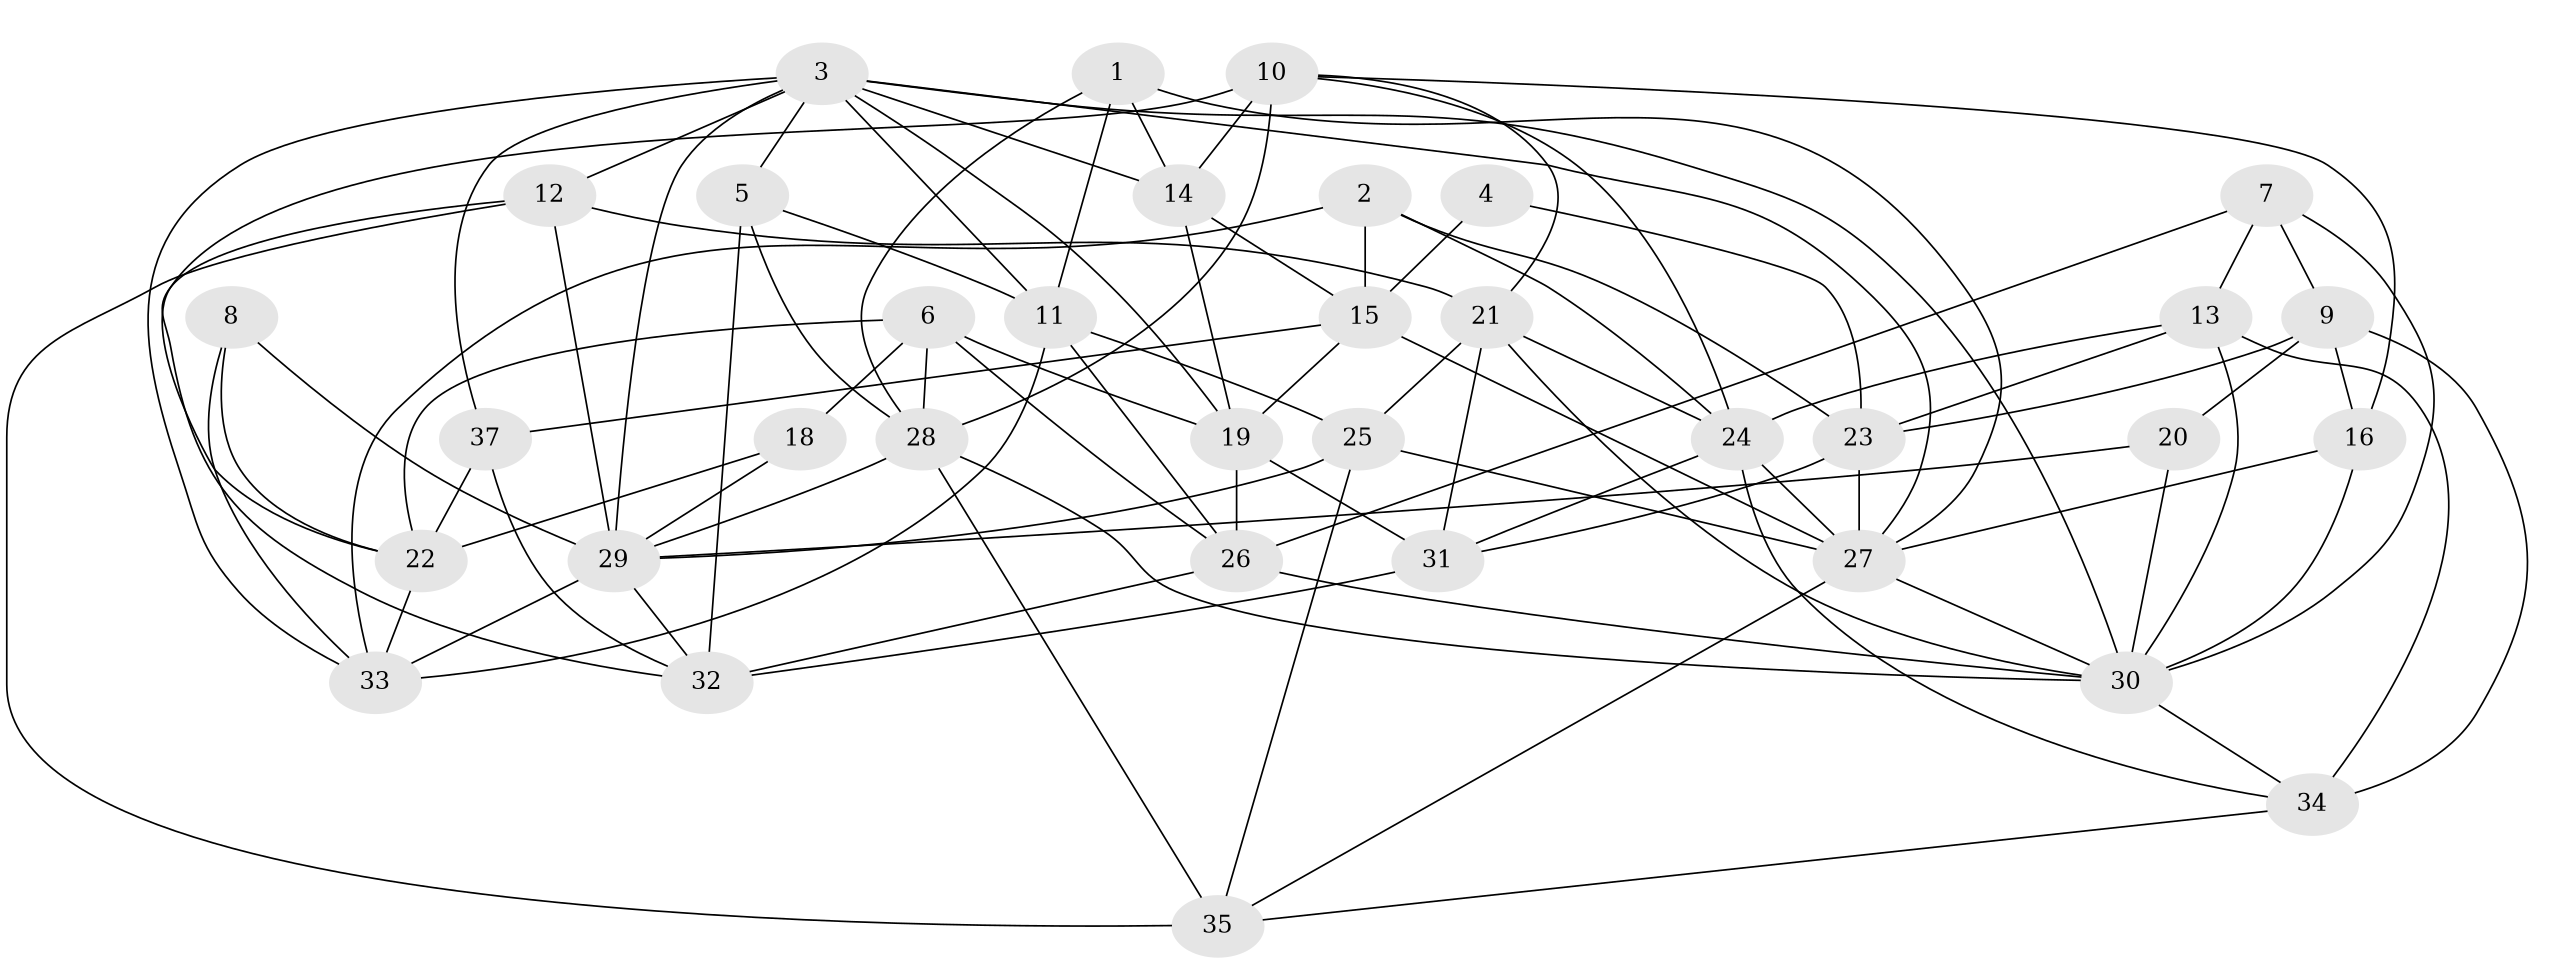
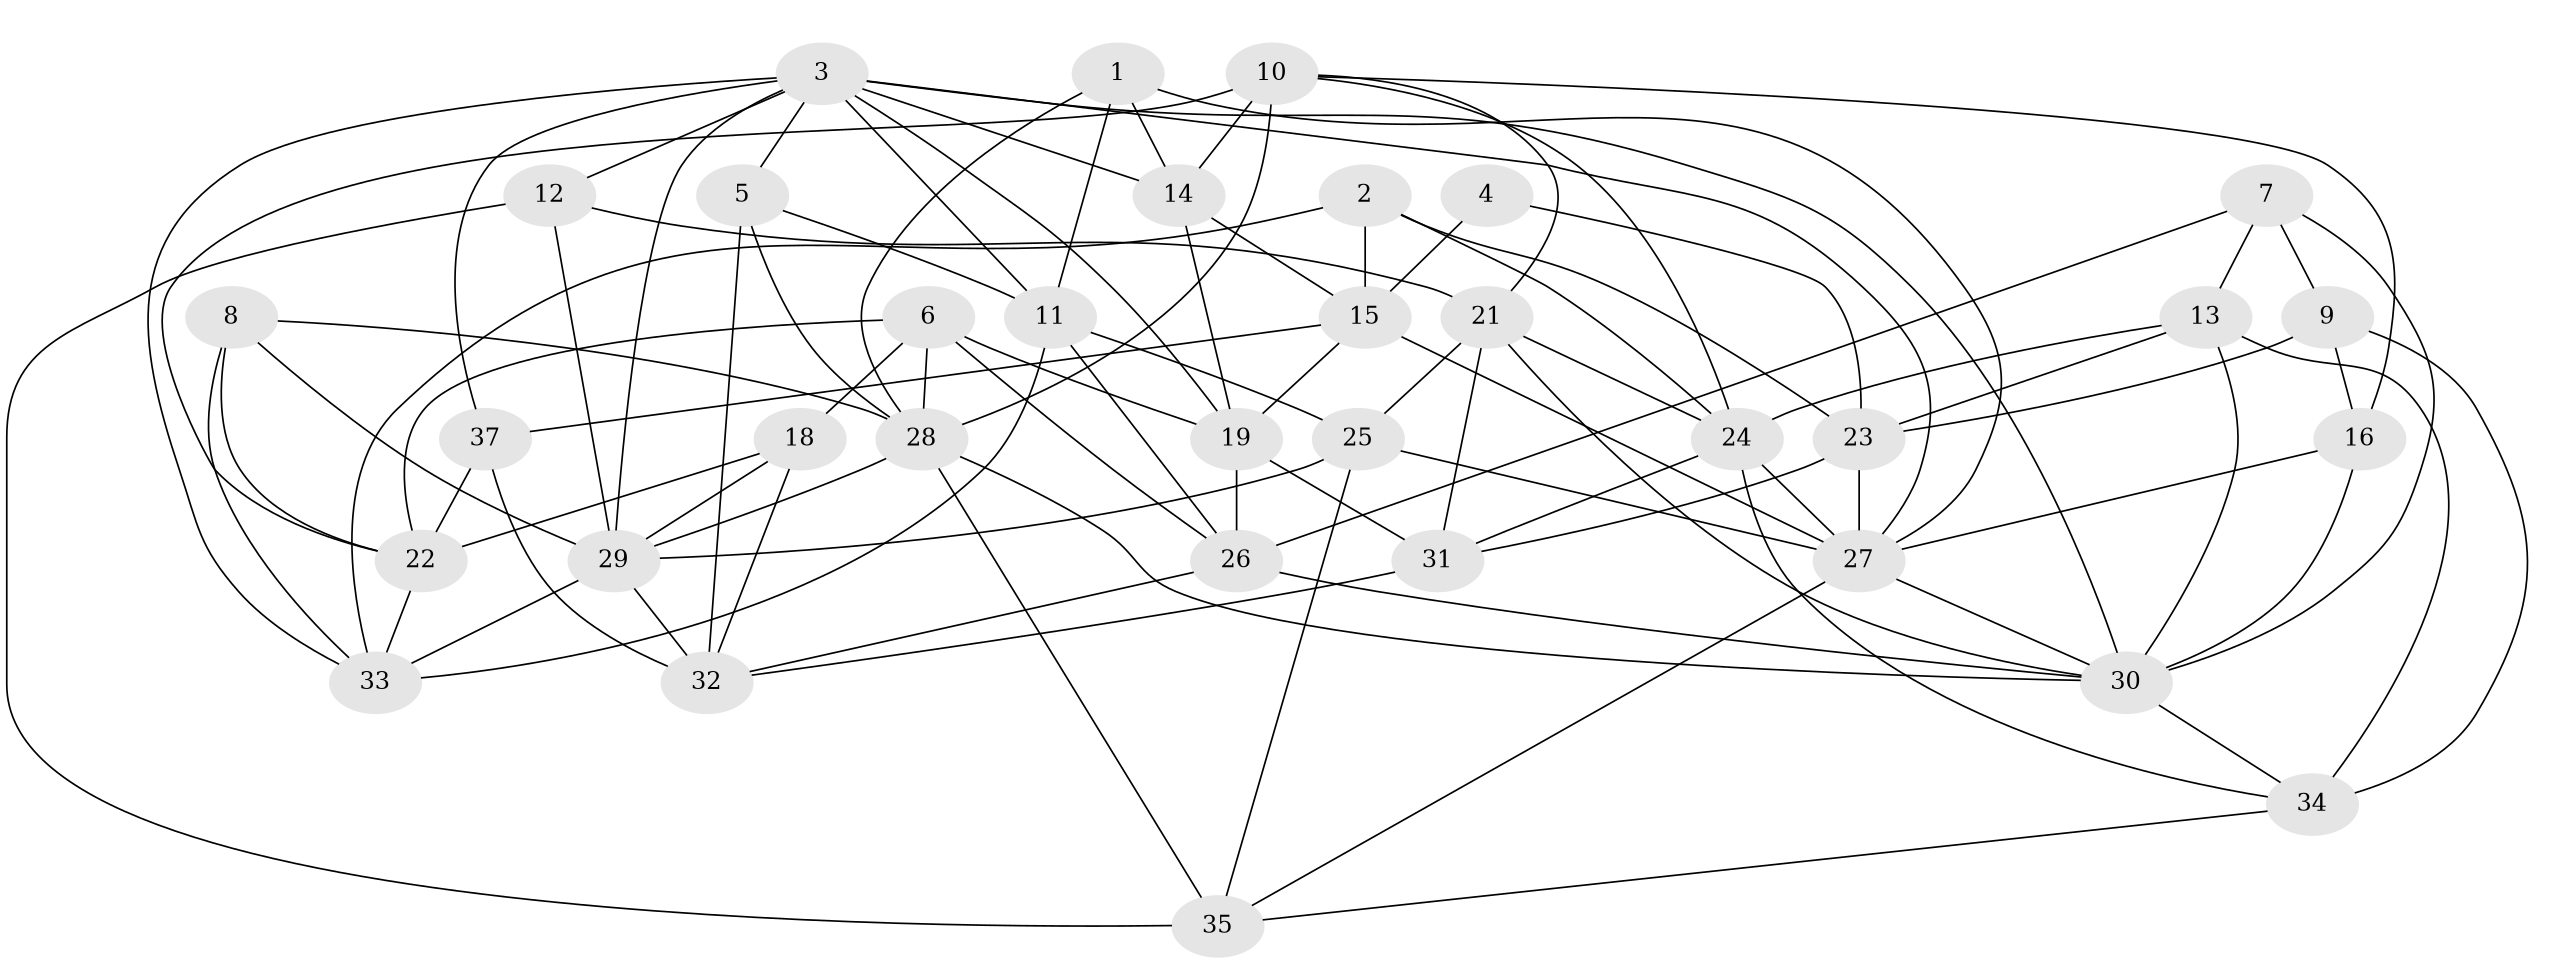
edge "8" -- "28": added
node "20": removed
edge "12" -- "32": now "18" -- "32"
